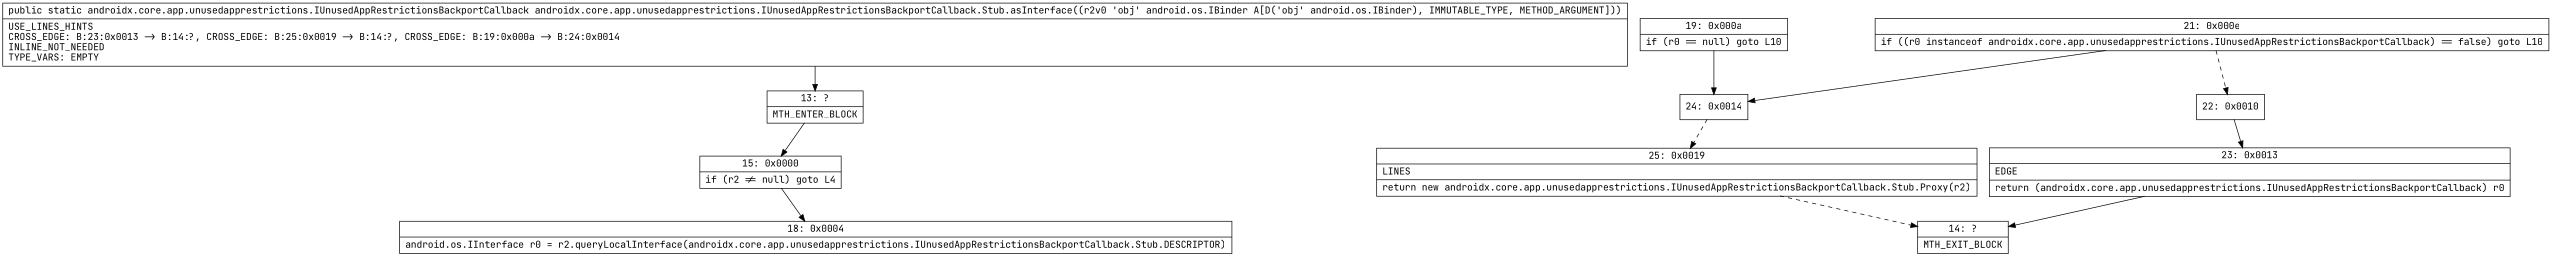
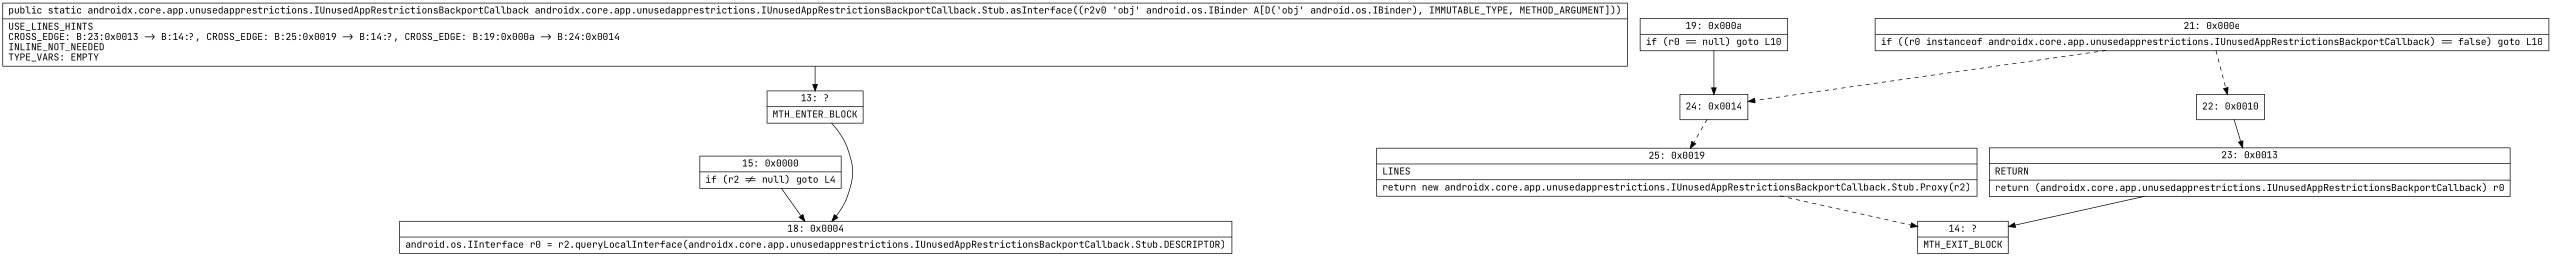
edge "21: 0x000e" -> "24: 0x0014": style solid -> dashed
edge "13: ?" -> "15: 0x0000": now "13: ?" -> "18: 0x0004"
node "23: 0x0013": text "EDGE" -> "RETURN"
